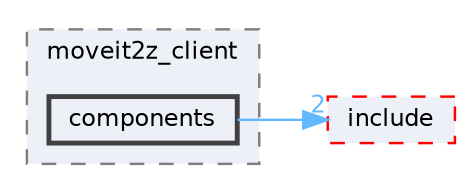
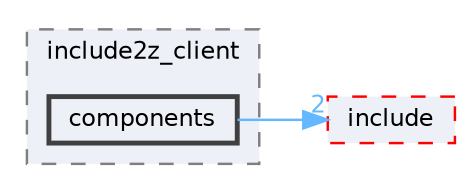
cluster "moveit2z_client": label "moveit2z_client" -> "include2z_client"
